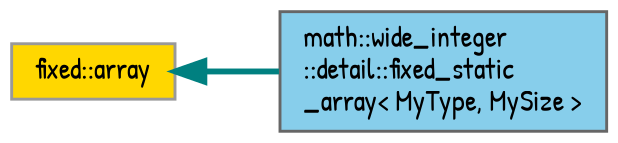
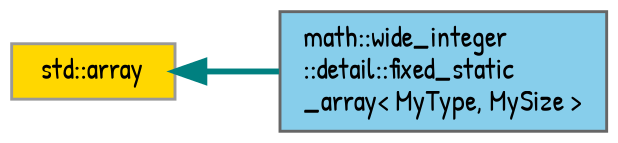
node "fixed::array": label "fixed::array" -> "std::array"
